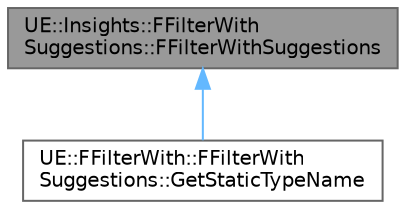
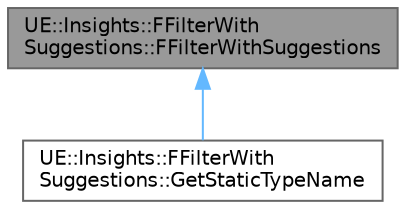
node "UE::FFilterWith::FFilterWith Suggestions::GetStaticTypeName": label "UE::FFilterWith::FFilterWith Suggestions::GetStaticTypeName" -> "UE::Insights::FFilterWith Suggestions::GetStaticTypeName"
